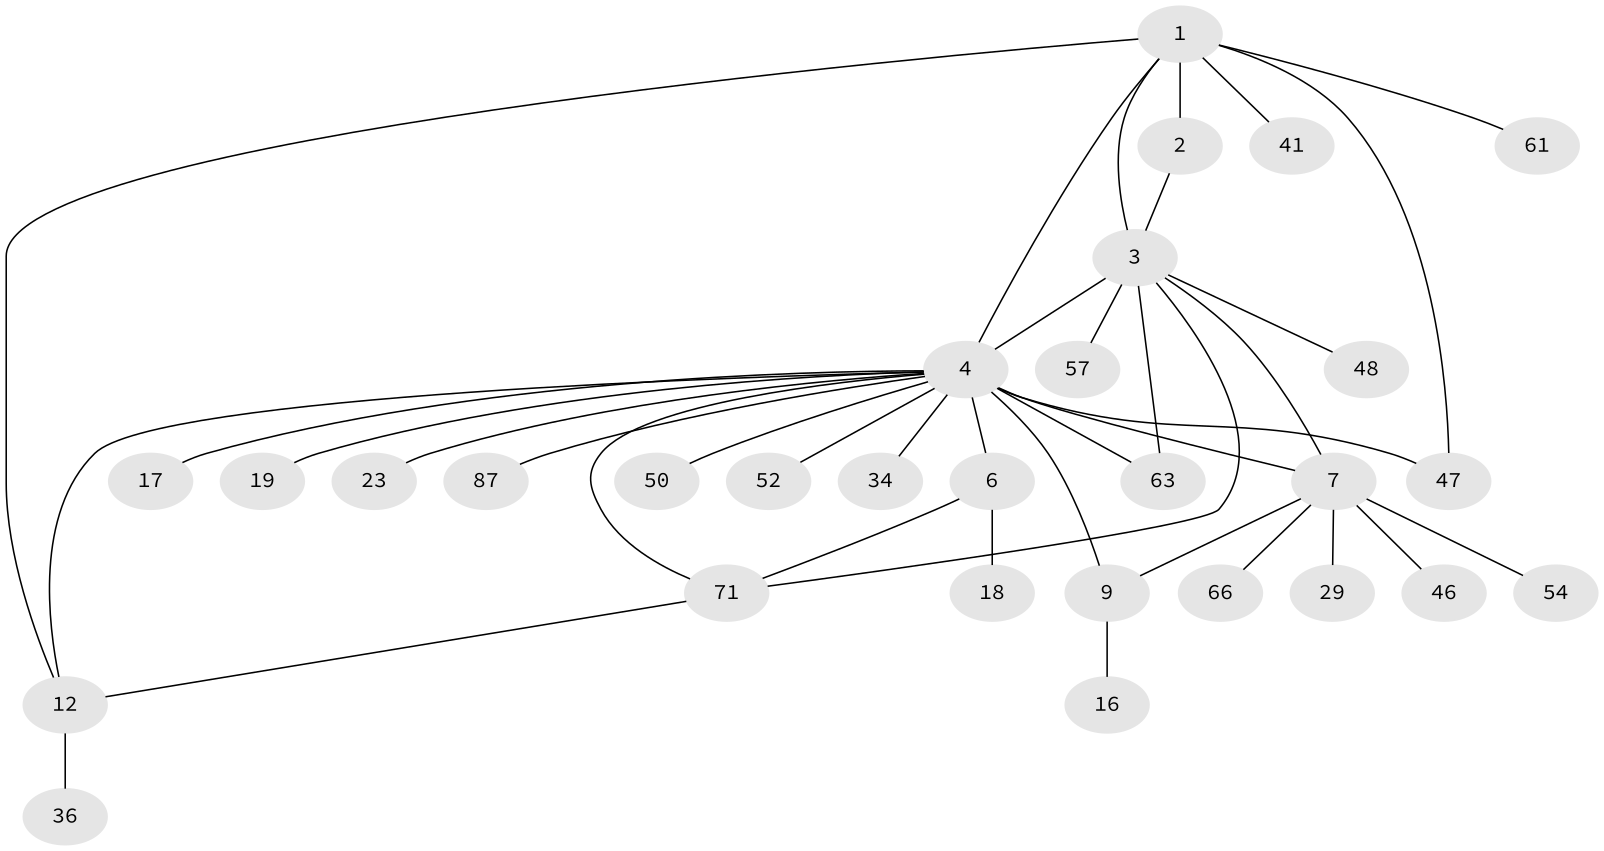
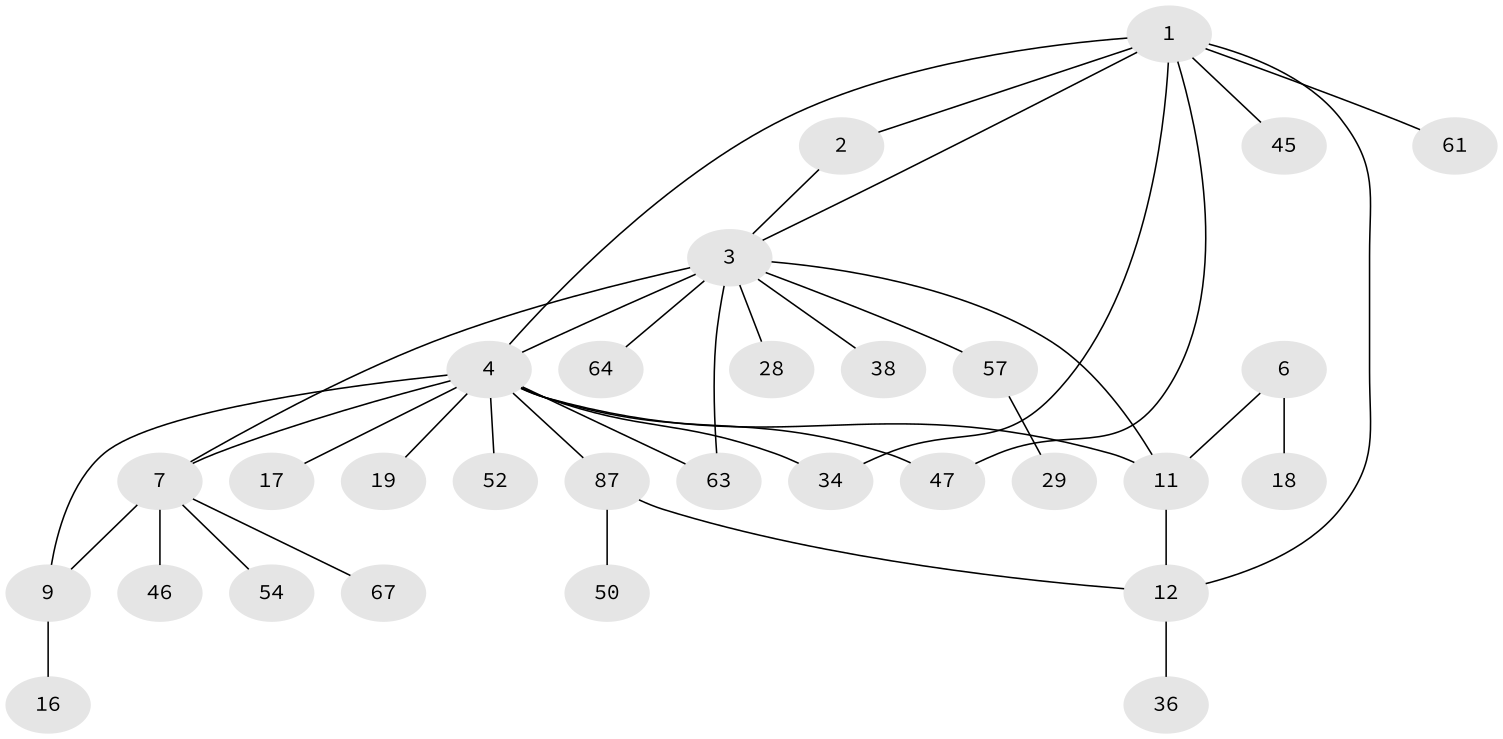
node "41": label "41" -> "45"
edge "1" -- "34": added
node "64": added
node "38": added
node "48": label "48" -> "28"
edge "4" -- "12": now "87" -- "12"
edge "4" -- "50": now "87" -- "50"
edge "4" -- "6": removed
node "23": removed
edge "7" -- "29": now "57" -- "29"
node "71": label "71" -> "11"
node "66": label "66" -> "67"
